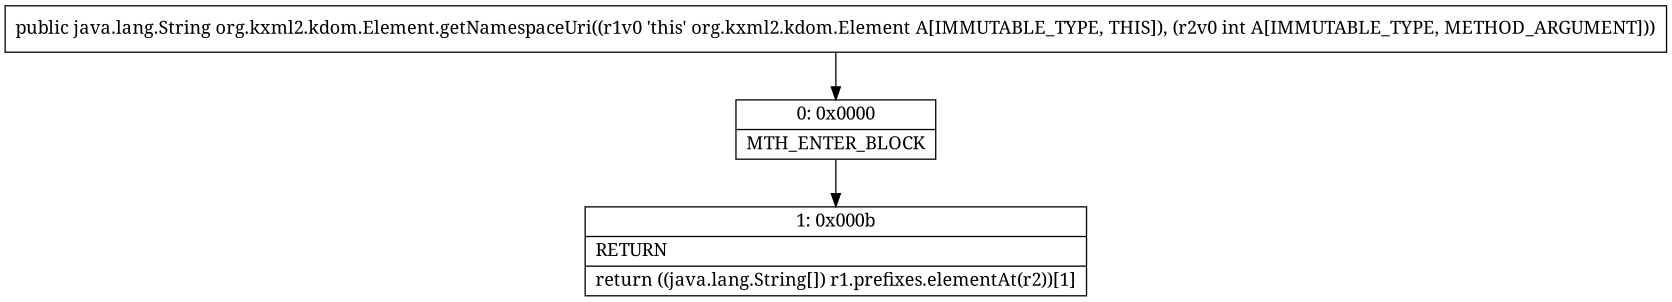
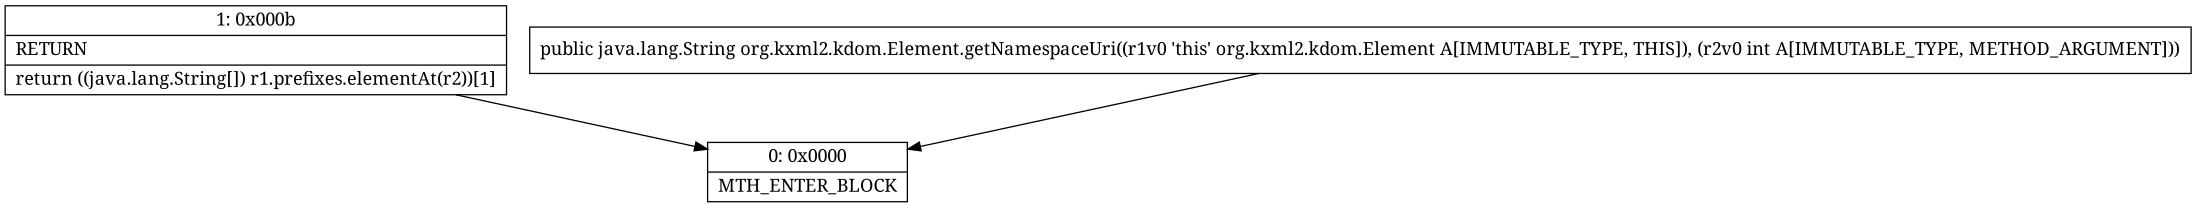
edge "0: 0x0000" -> "1: 0x000b": reversed
